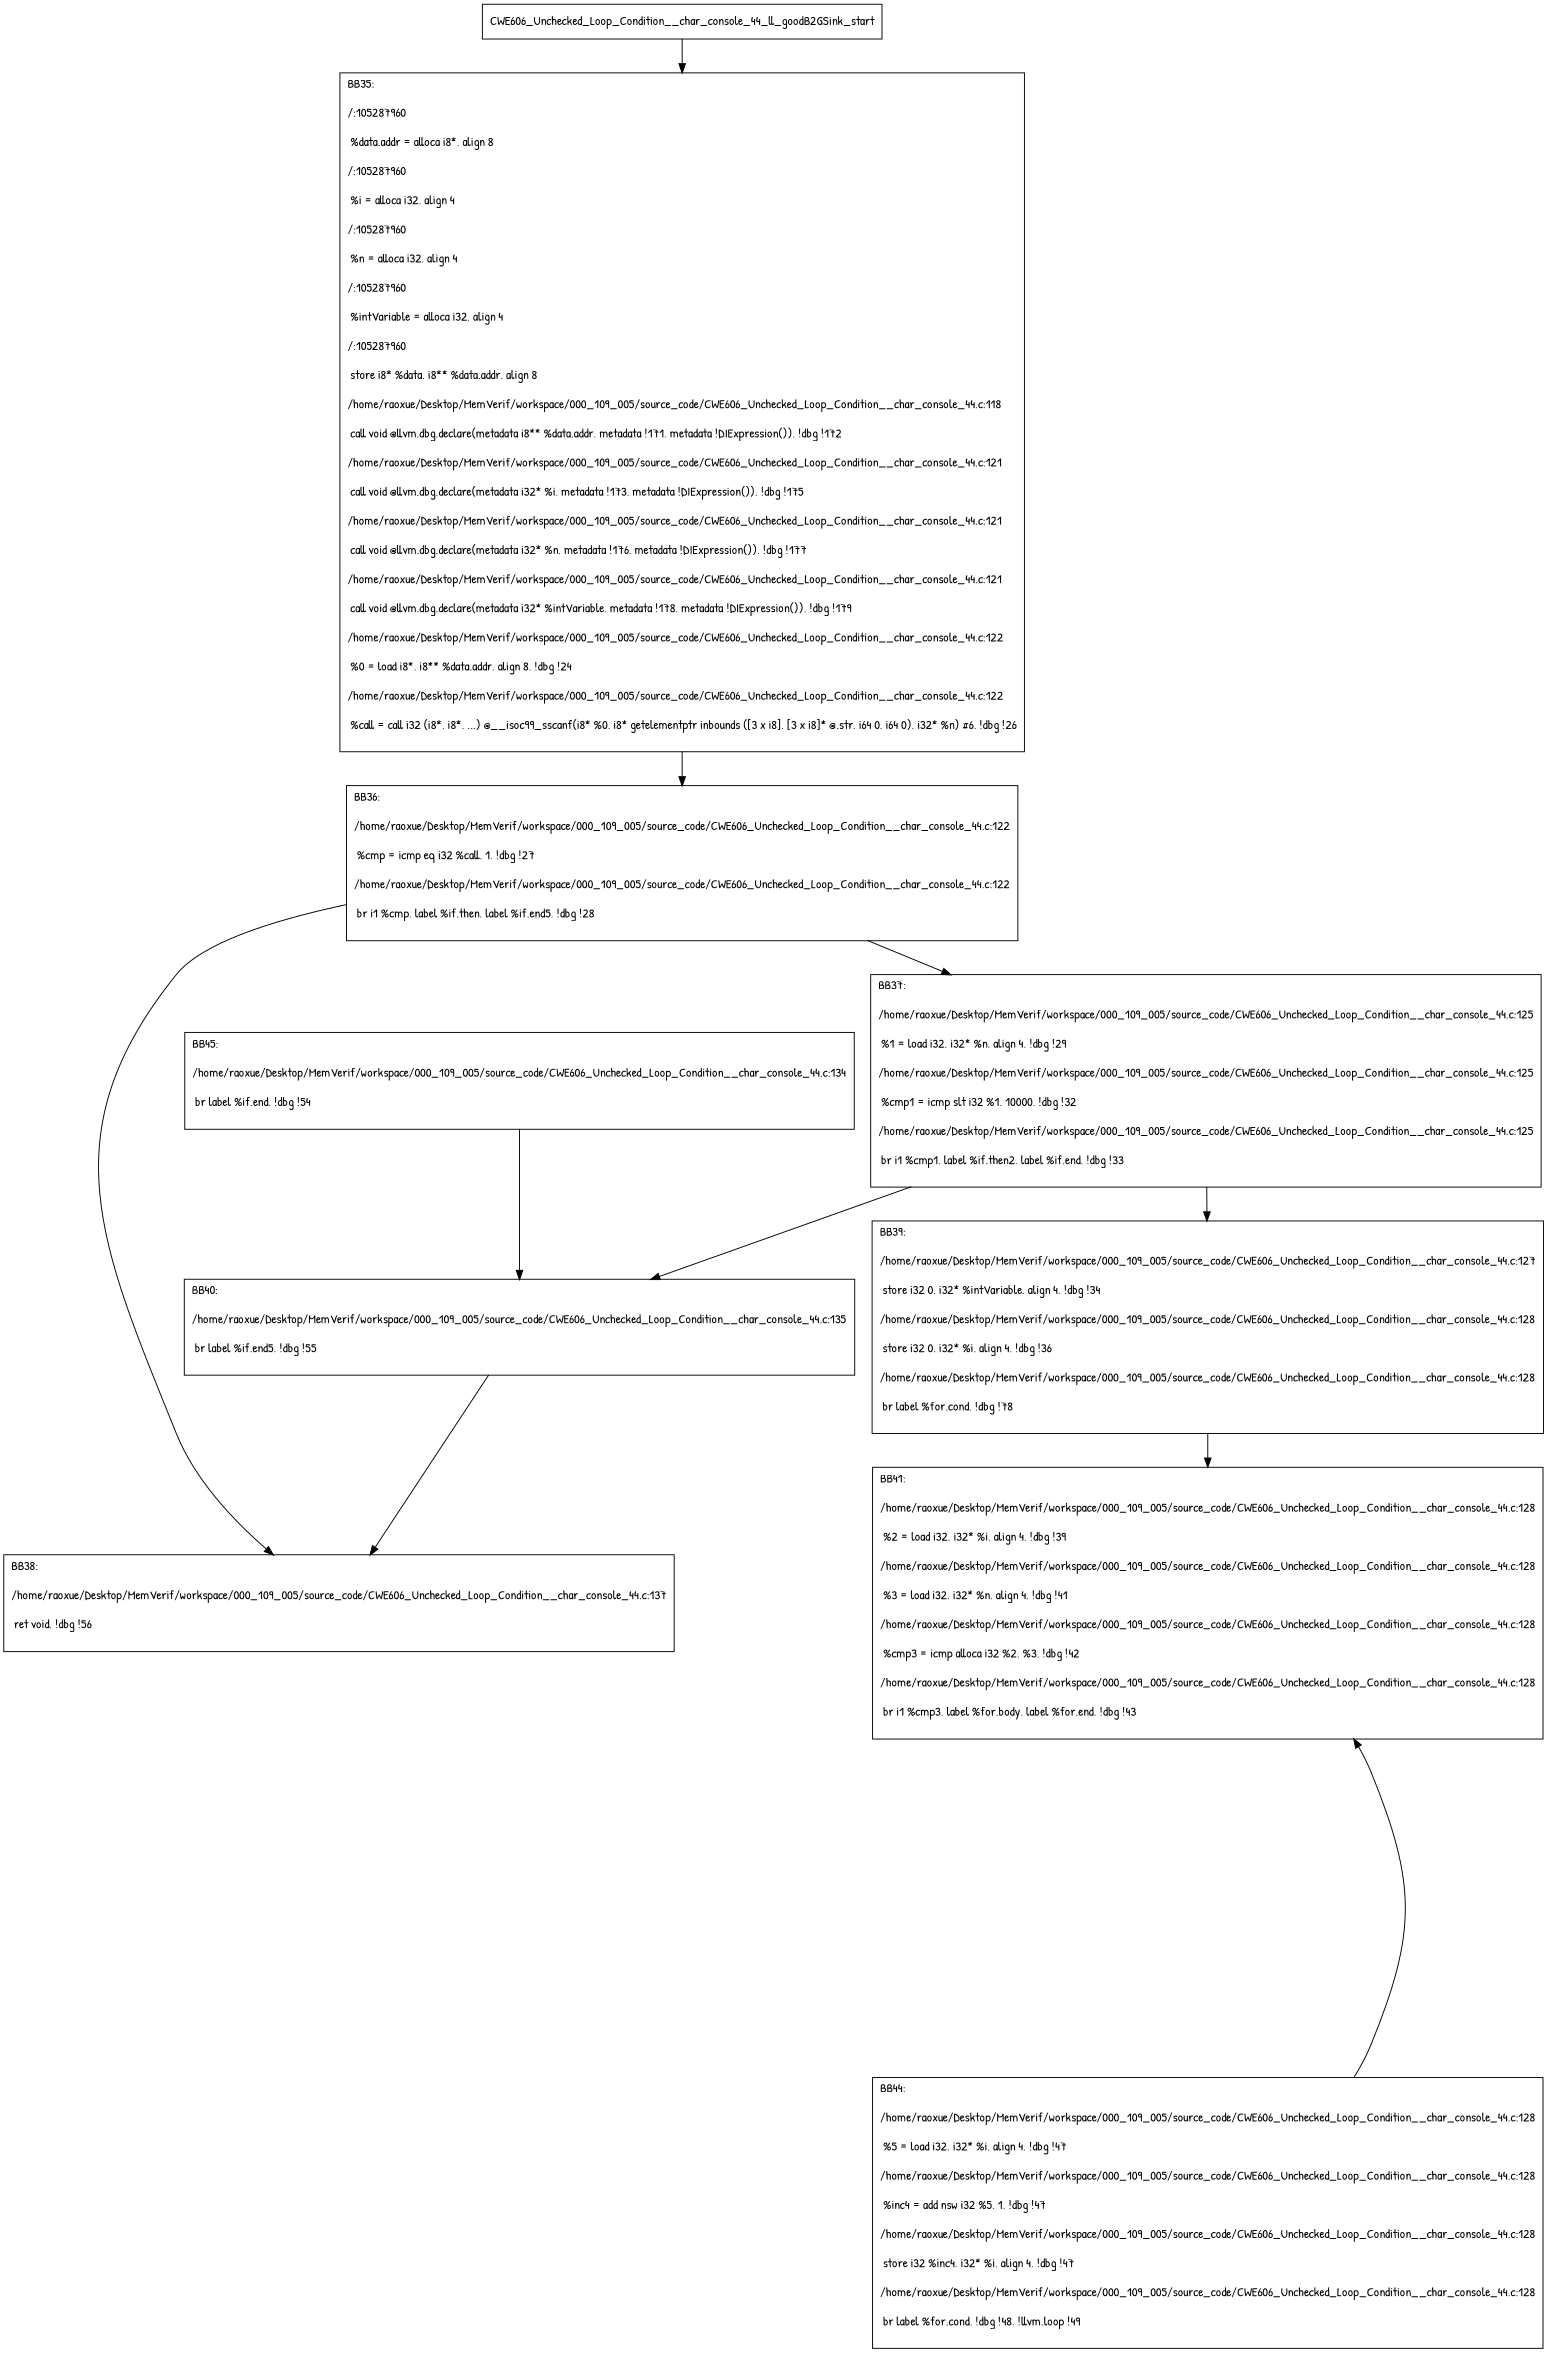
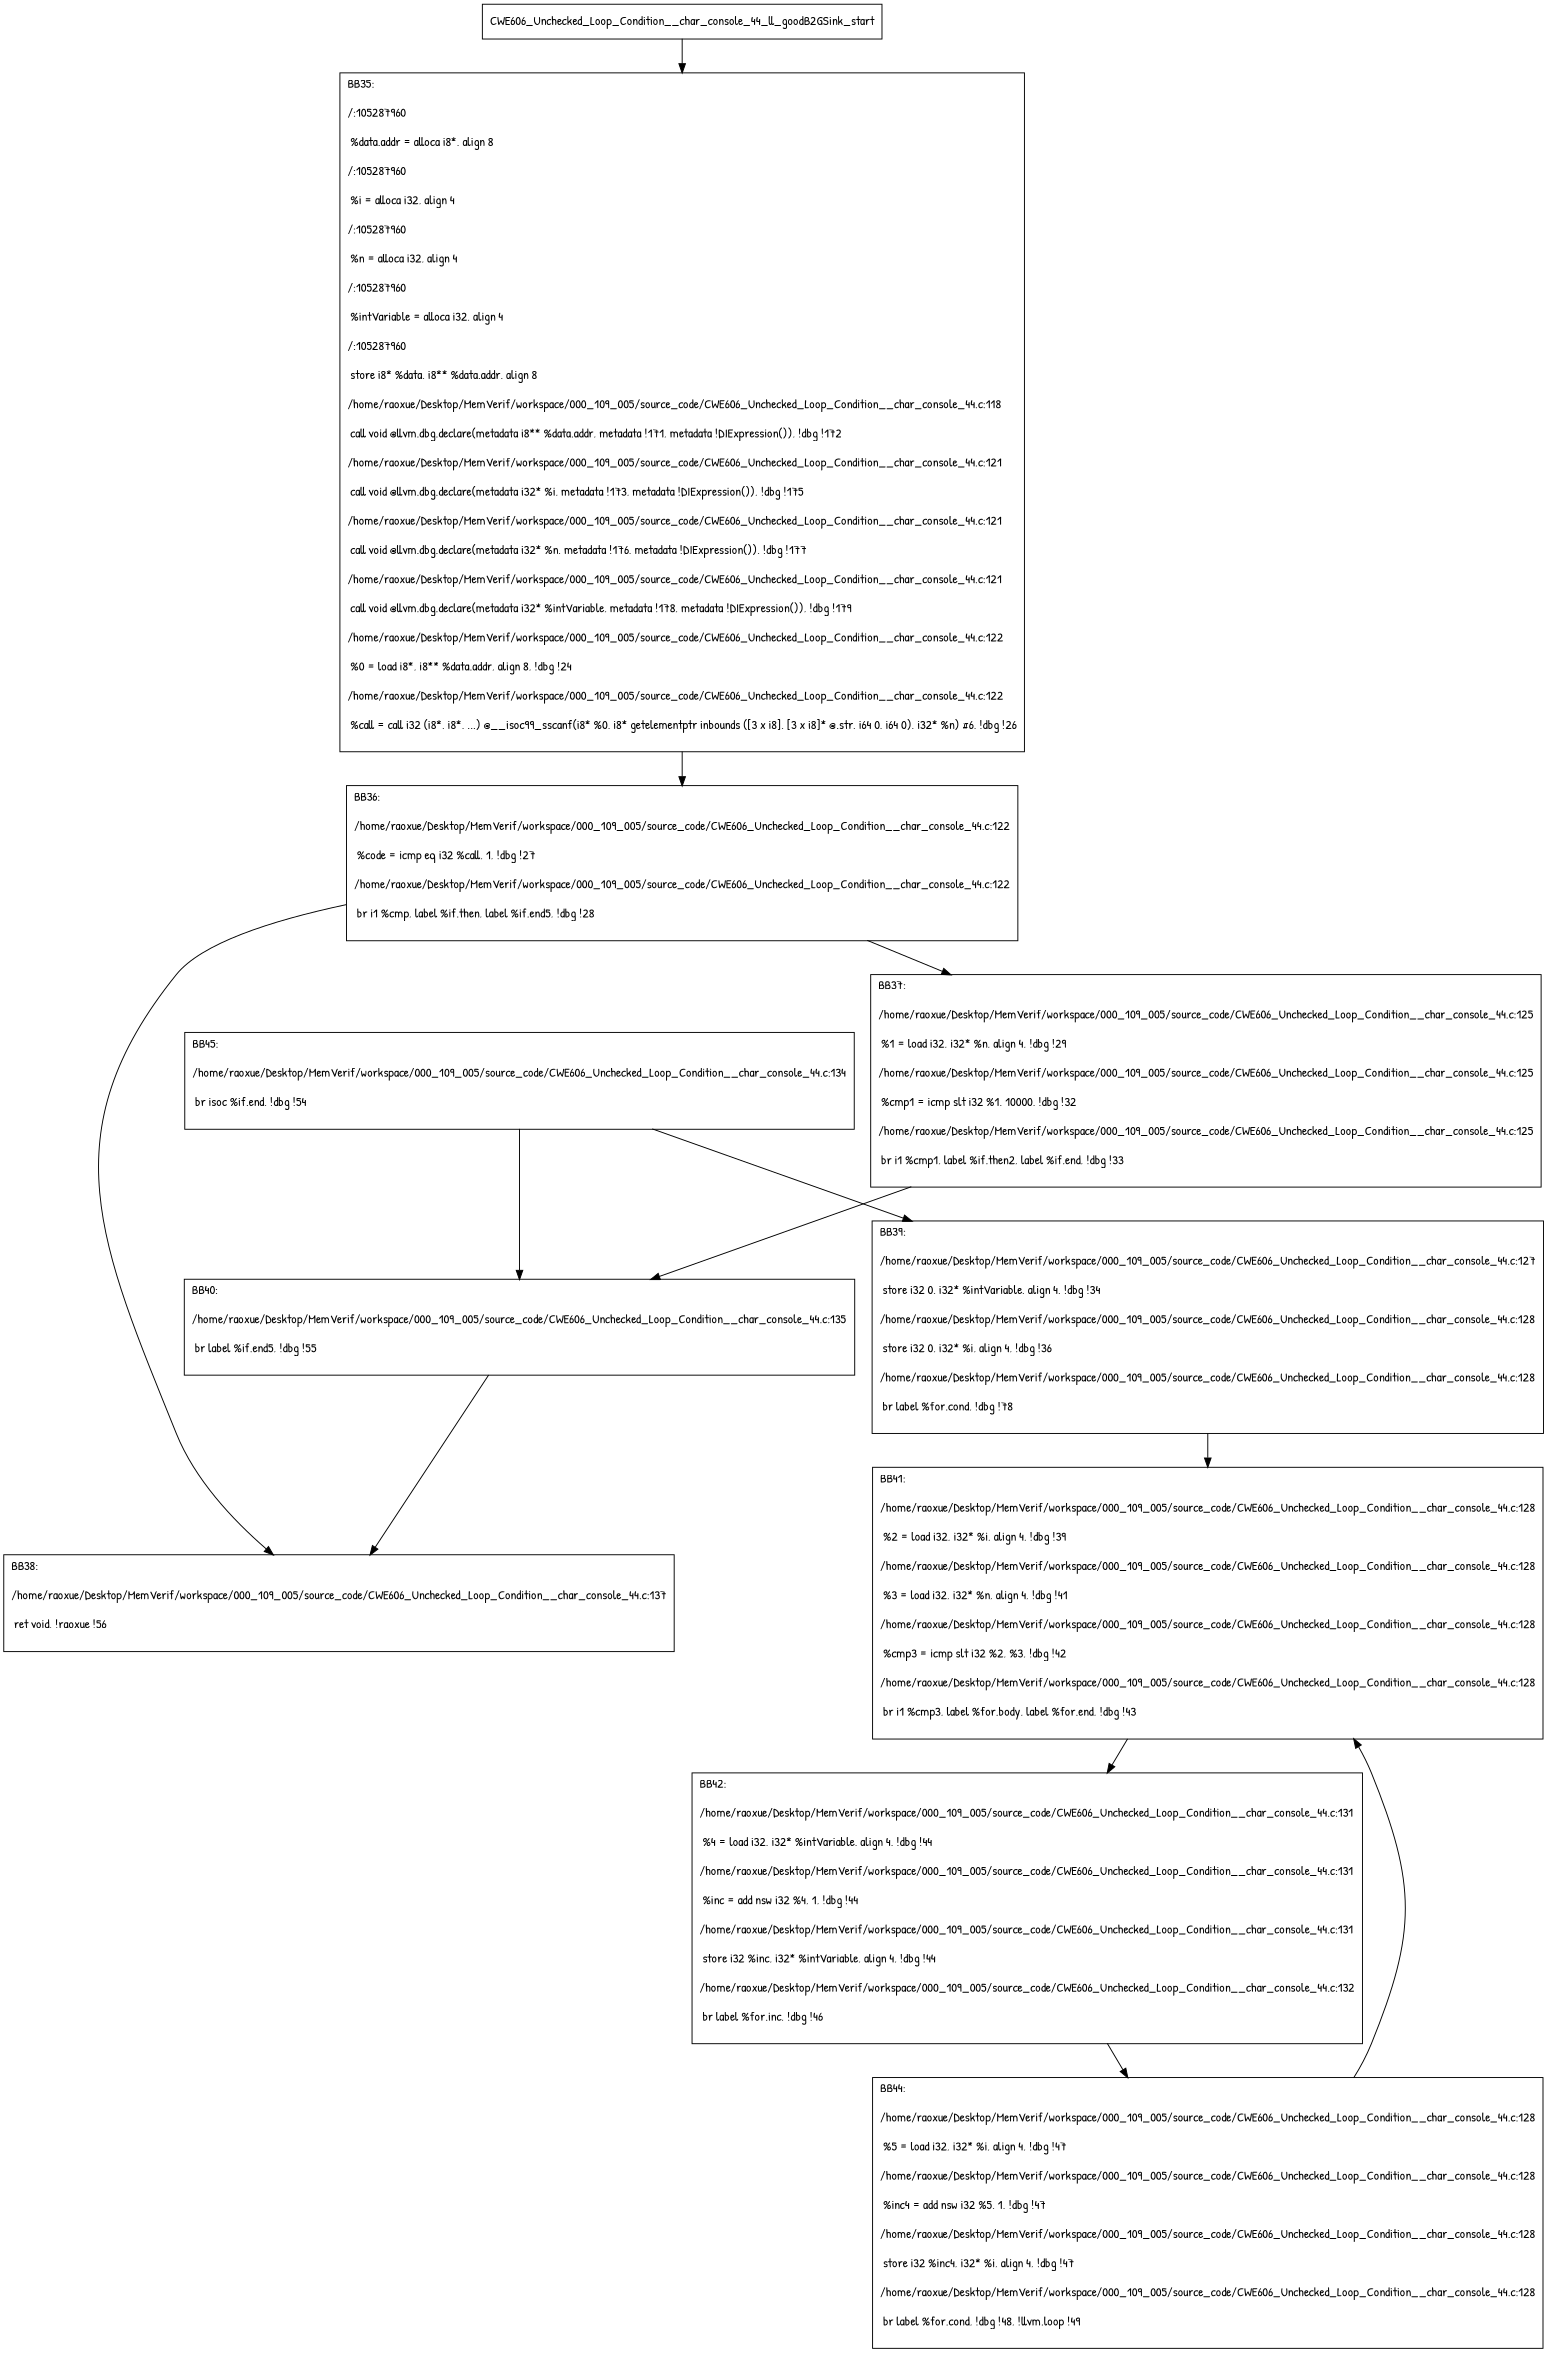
node "BB36:": text "%cmp = icmp eq i32 %call, 1, !dbg !27" -> "%code = icmp eq i32 %call, 1, !dbg !27"
node "BB45:": text "br label %if.end, !dbg !54" -> "br isoc %if.end, !dbg !54"
edge "BB37:" -> "BB39:": now "BB45:" -> "BB39:"
node "BB38:": text "ret void, !dbg !56" -> "ret void, !raoxue !56"
node "BB41:": text "%cmp3 = icmp alloca i32 %2, %3, !dbg !42" -> "%cmp3 = icmp slt i32 %2, %3, !dbg !42"
node "BB42:": added
